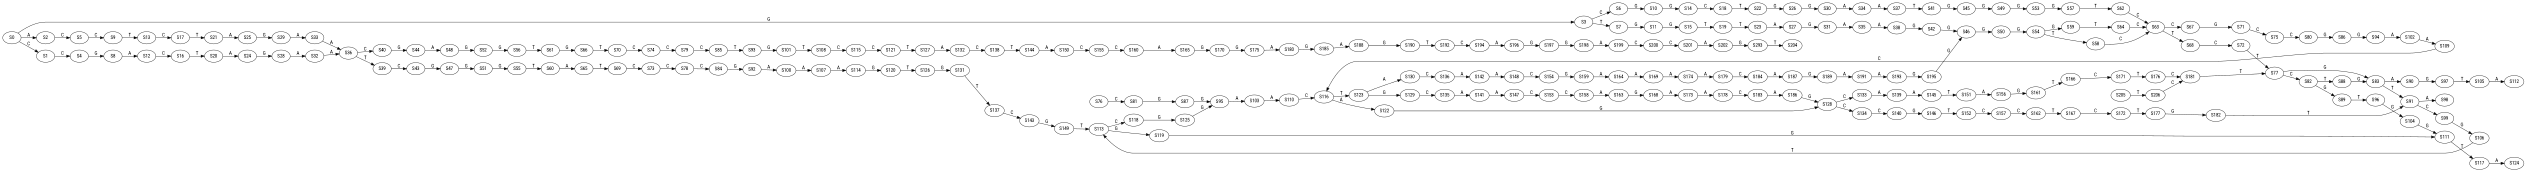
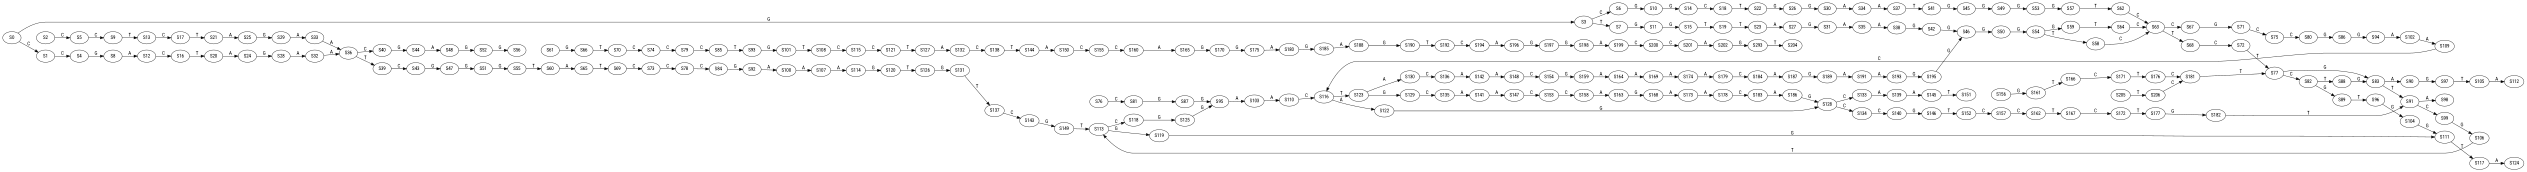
edge "S0" -> "S2": removed, label "A"
edge "S56" -> "S61": removed, label "T"
edge "S151" -> "S156": removed, label "A"
